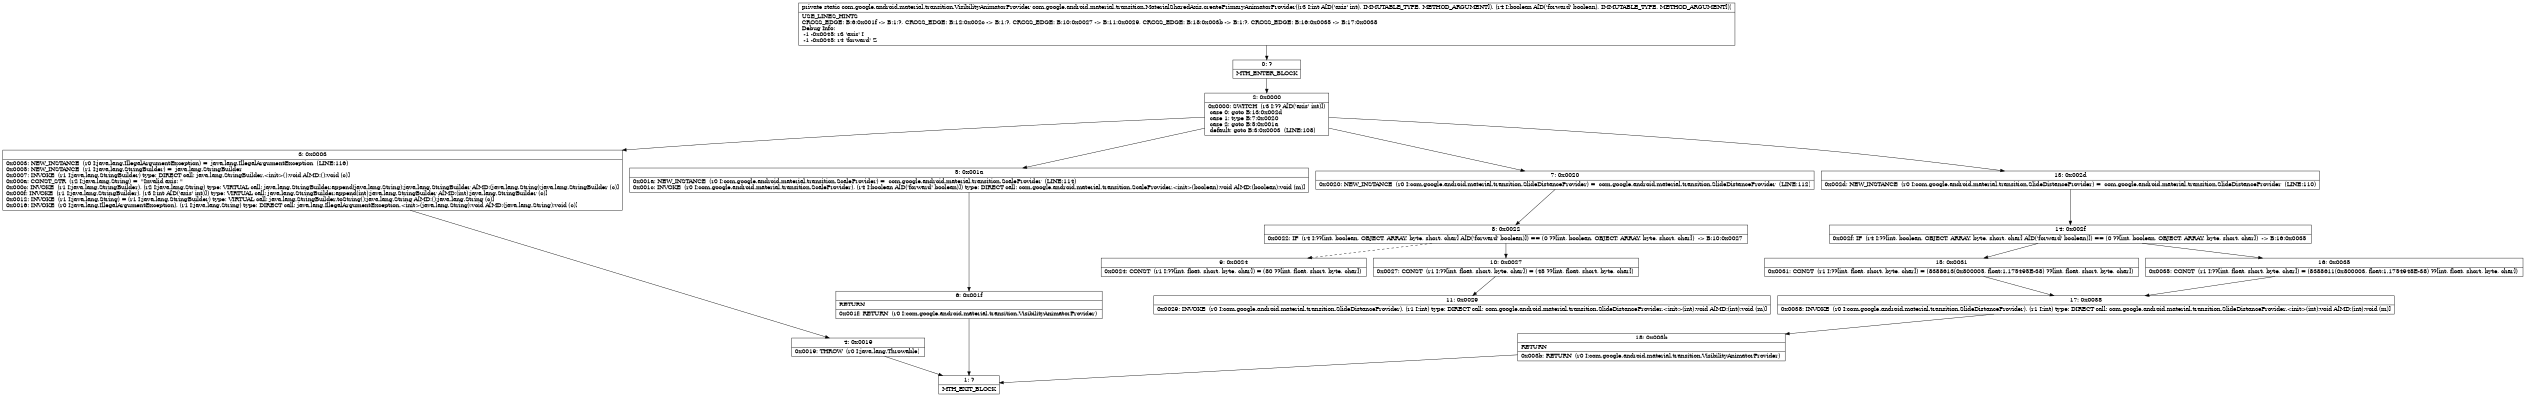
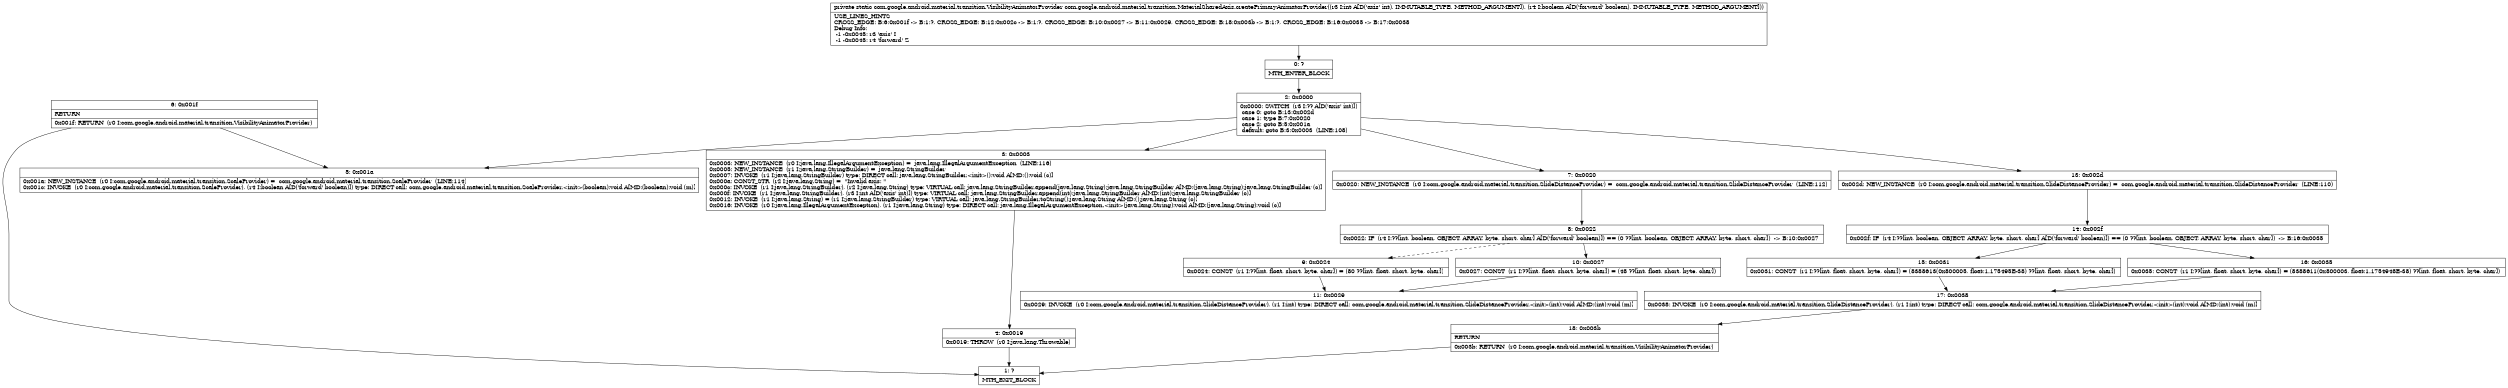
edge "5: 0x001a" -> "6: 0x001f": reversed
edge "9: 0x0024" -> "11: 0x0029": added
